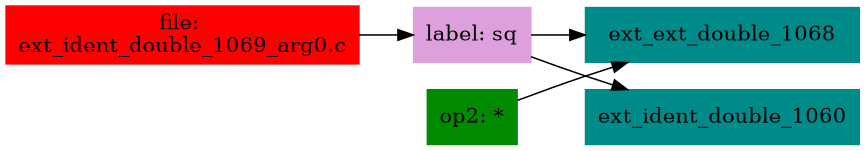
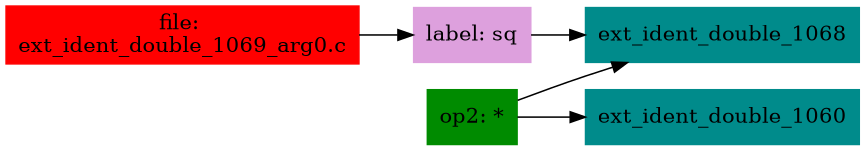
node "ext_ext_double_1068": label "ext_ext_double_1068" -> "ext_ident_double_1068"
edge "label: sq" -> "ext_ident_double_1060": now "op2: *" -> "ext_ident_double_1060"
